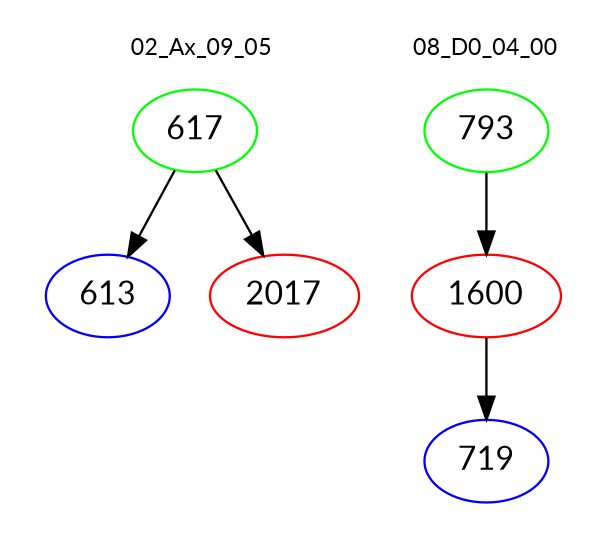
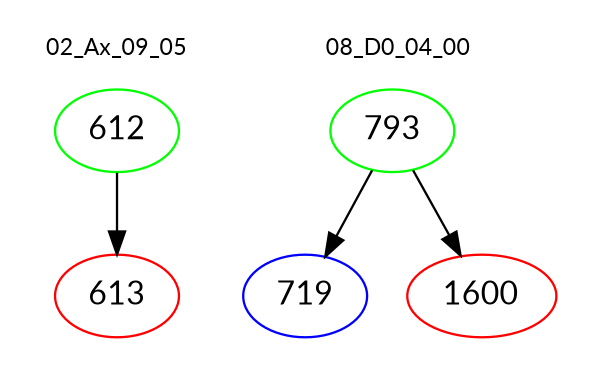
node "617": label "617" -> "612"
node "613": color blue -> red
node "2017": removed
edge "1600" -> "719": now "793" -> "719"
